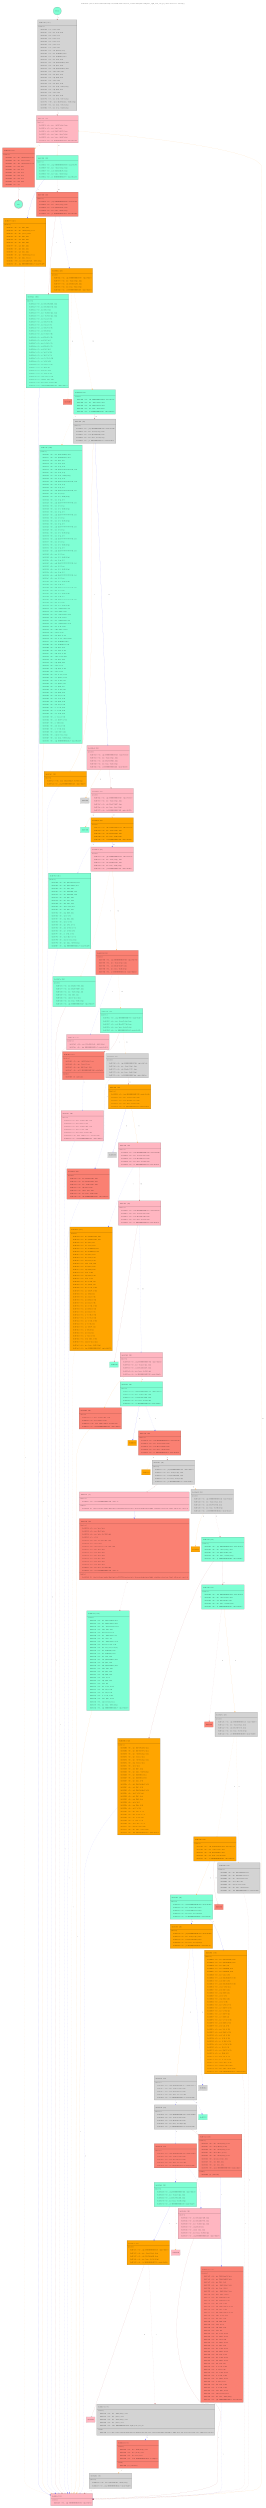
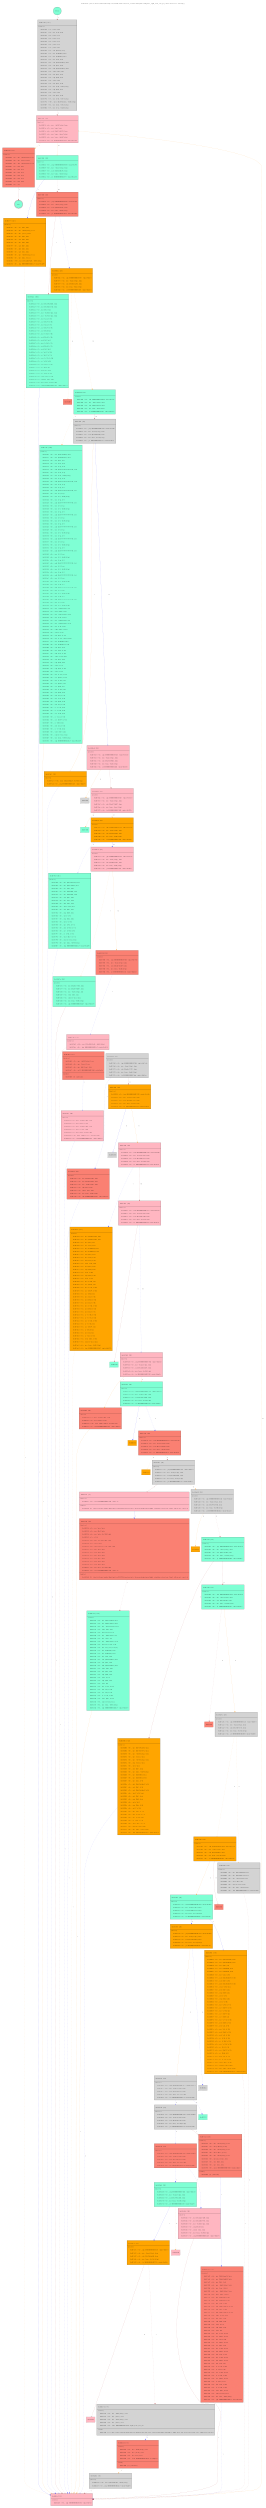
node "0x40194c [28]": removed
